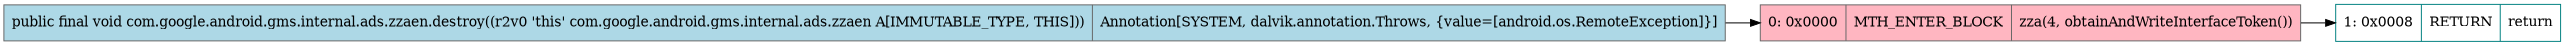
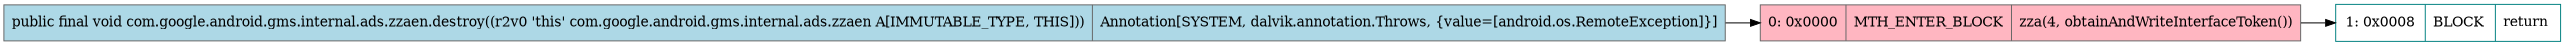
node "1: 0x0008": text "RETURN" -> "BLOCK"
